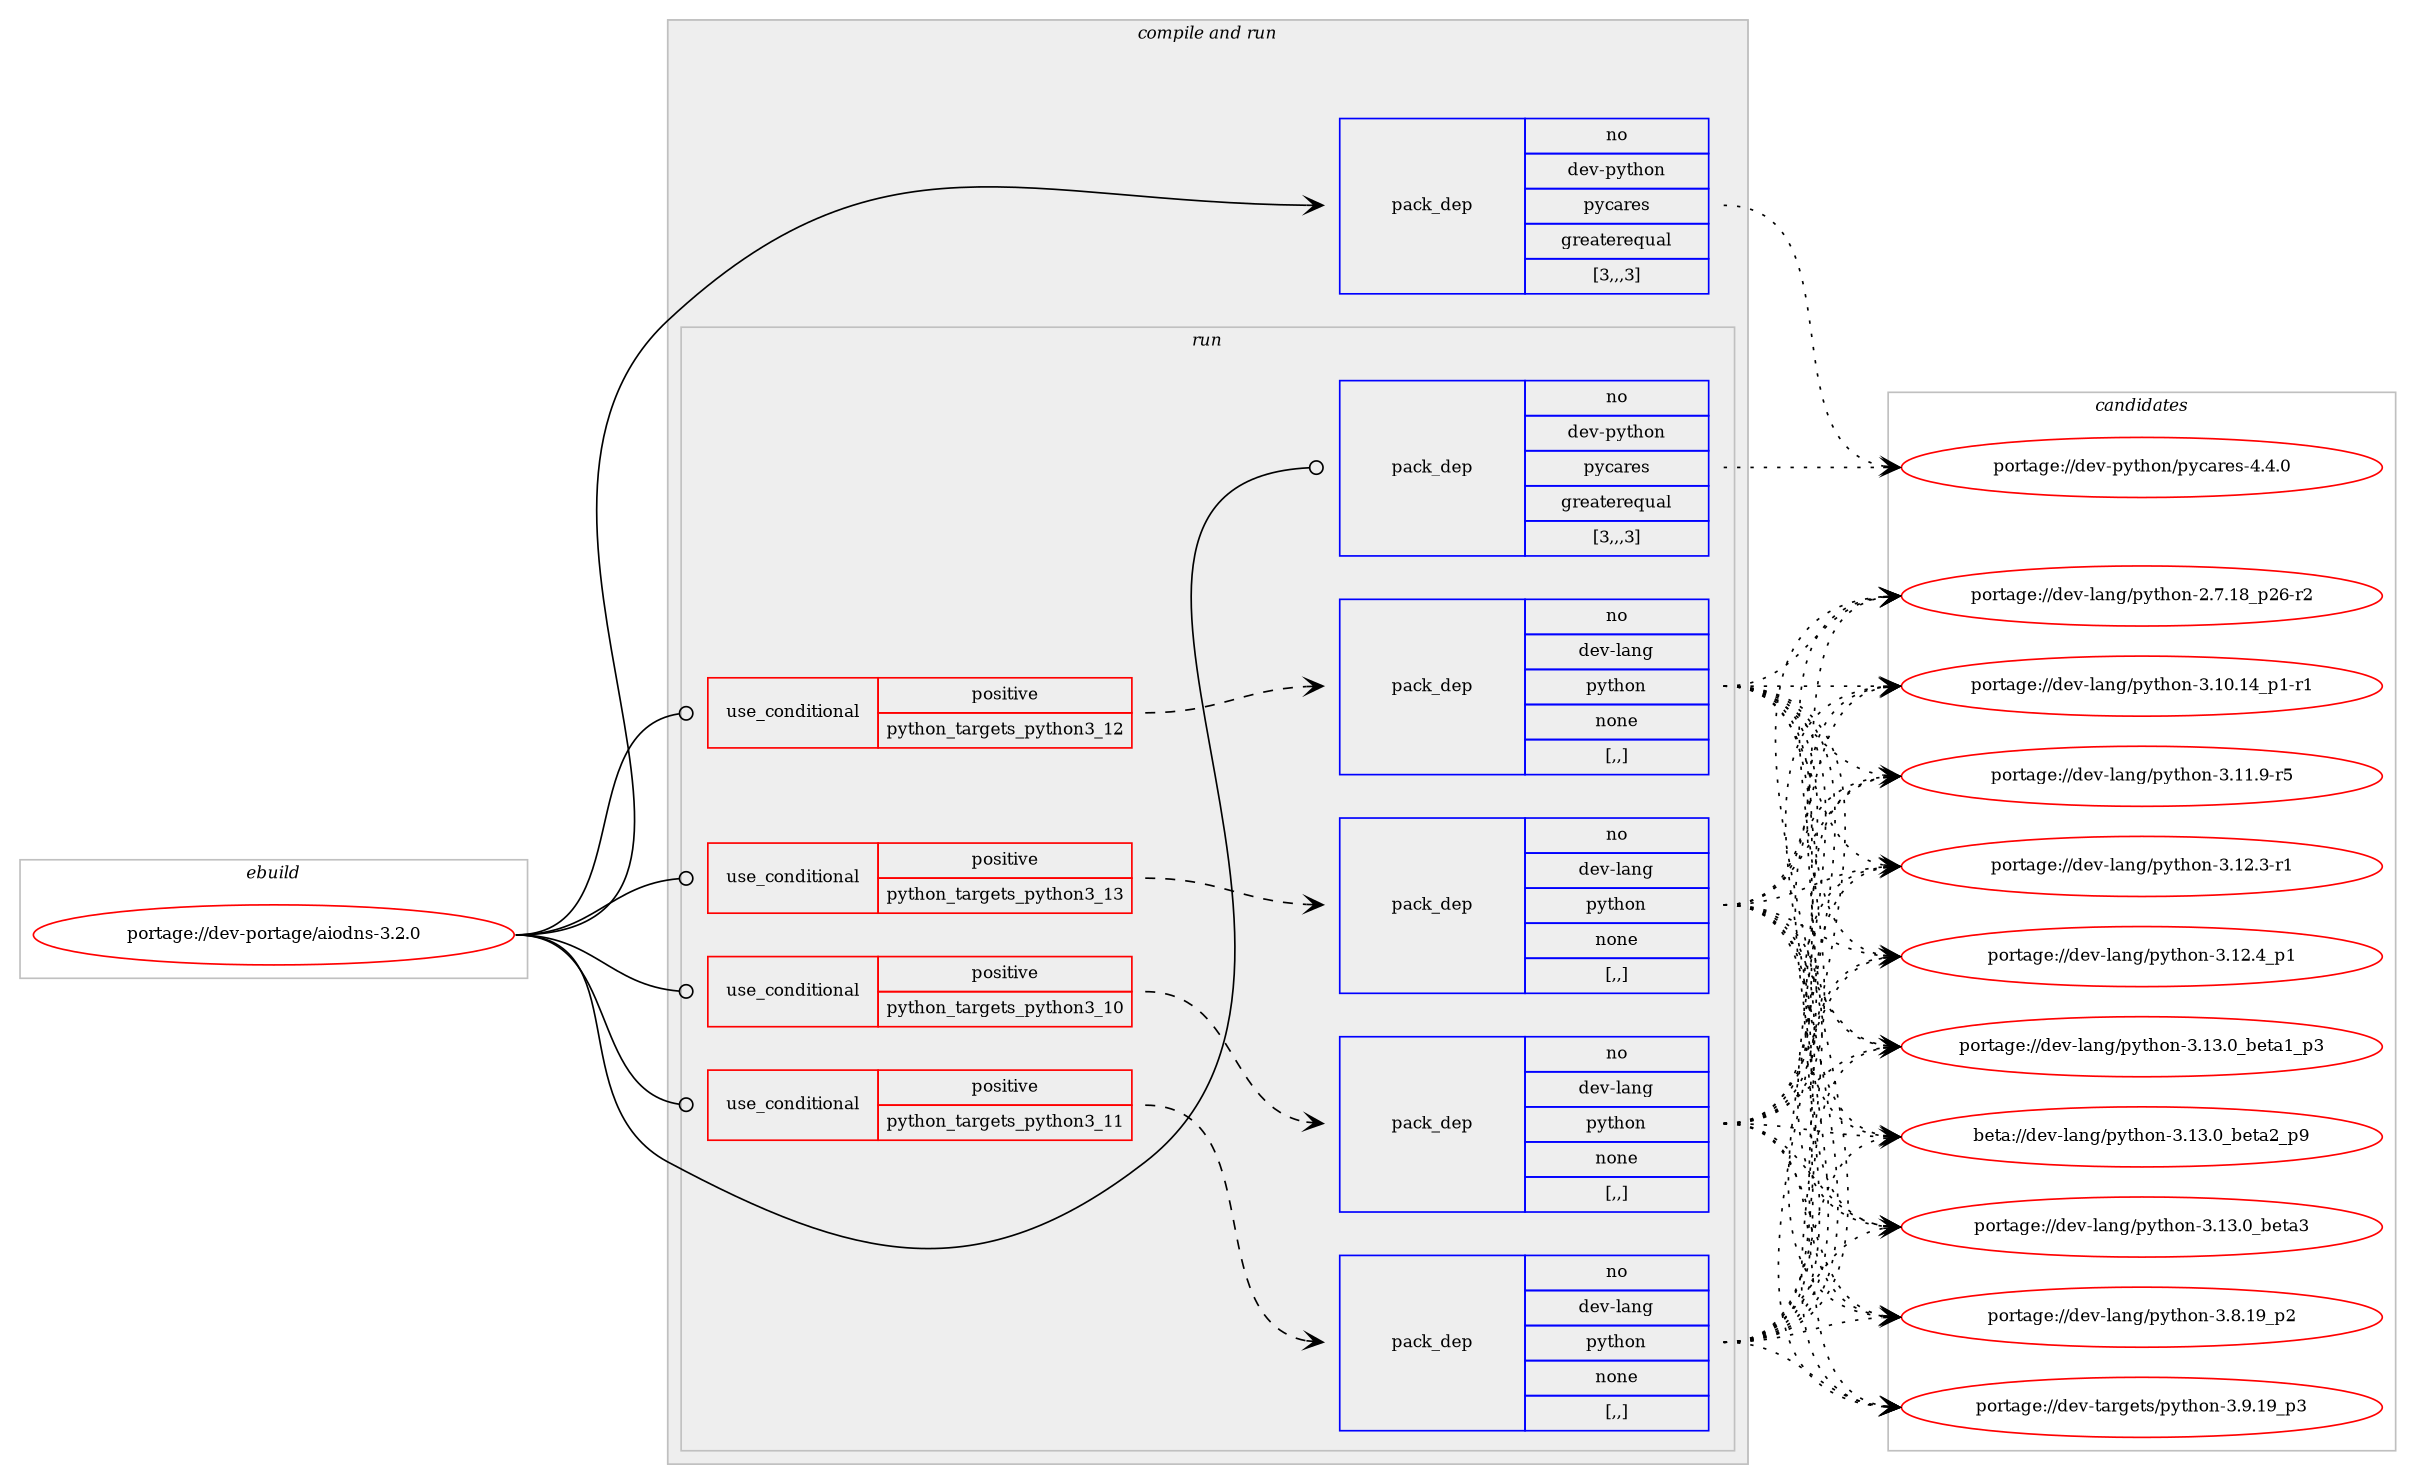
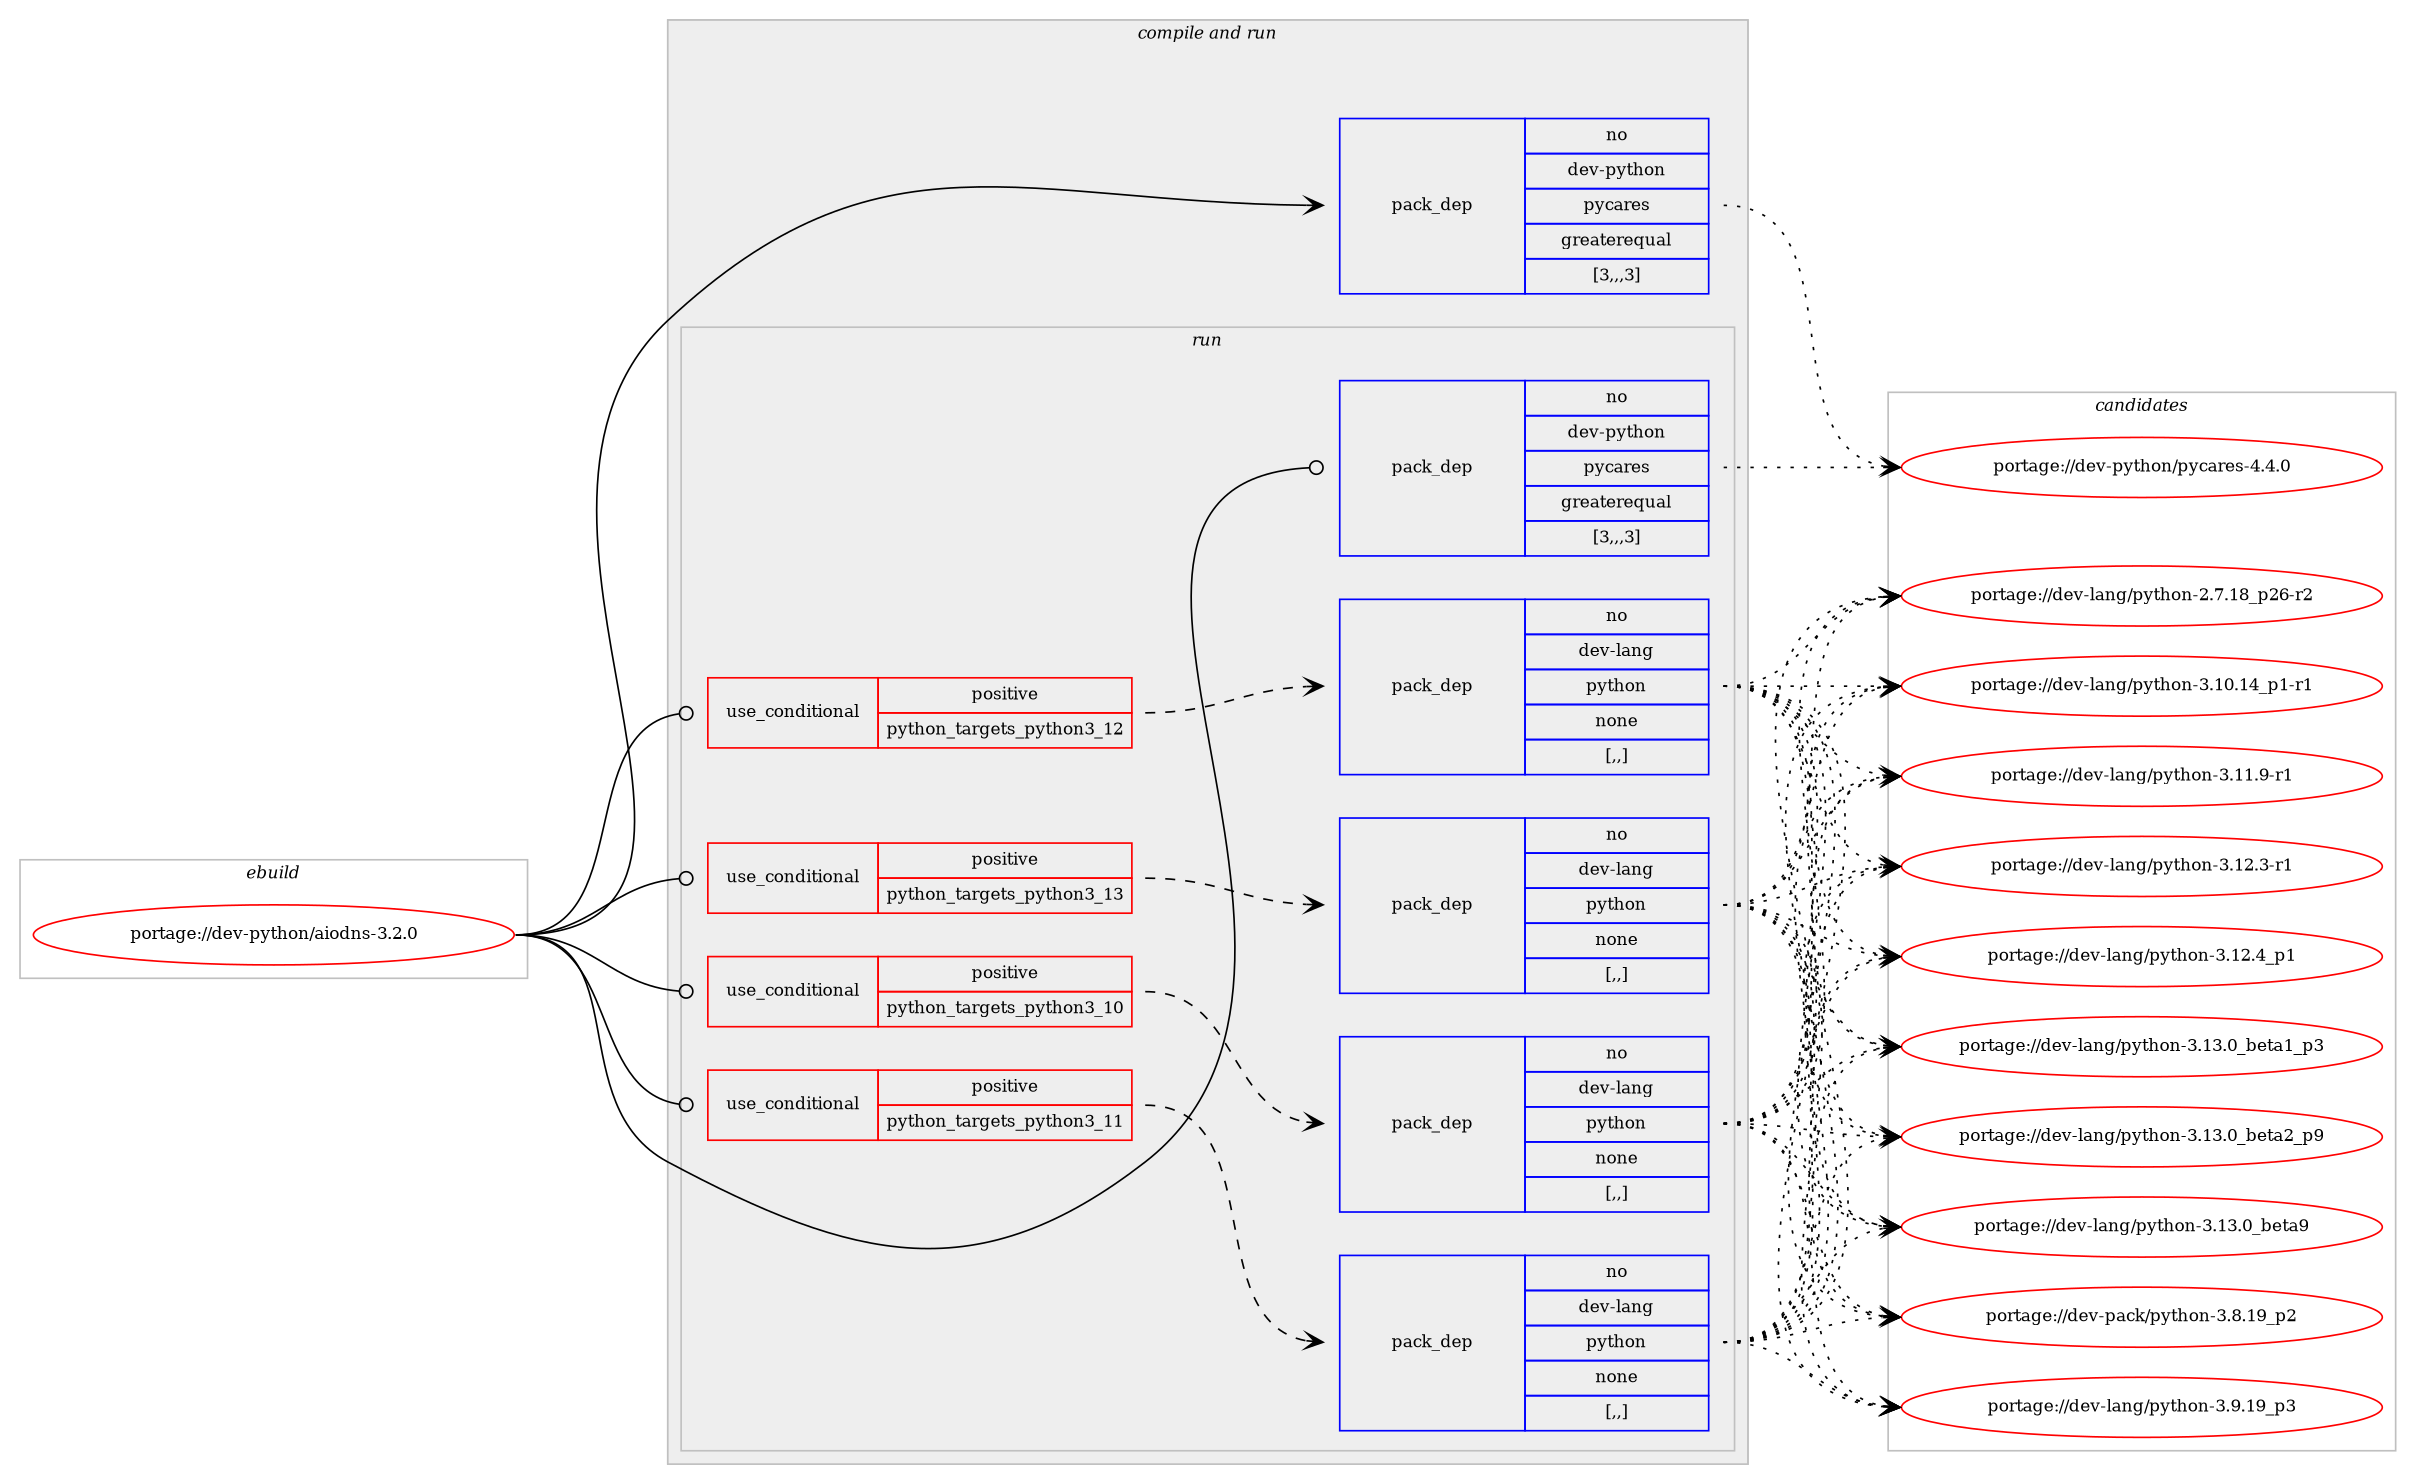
node "portage://dev-lang/python-3.11.9-r5": label "portage://dev-lang/python-3.11.9-r5" -> "portage://dev-lang/python-3.11.9-r1"
node "portage://dev-portage/aiodns-3.2.0": label "portage://dev-portage/aiodns-3.2.0" -> "portage://dev-python/aiodns-3.2.0"
node "beta://dev-lang/python-3.13.0_beta2_p9": label "beta://dev-lang/python-3.13.0_beta2_p9" -> "portage://dev-lang/python-3.13.0_beta2_p9"
node "portage://dev-lang/python-3.13.0_beta3": label "portage://dev-lang/python-3.13.0_beta3" -> "portage://dev-lang/python-3.13.0_beta9"
node "portage://dev-lang/python-3.8.19_p2": label "portage://dev-lang/python-3.8.19_p2" -> "portage://dev-pack/python-3.8.19_p2"
node "portage://dev-targets/python-3.9.19_p3": label "portage://dev-targets/python-3.9.19_p3" -> "portage://dev-lang/python-3.9.19_p3"
